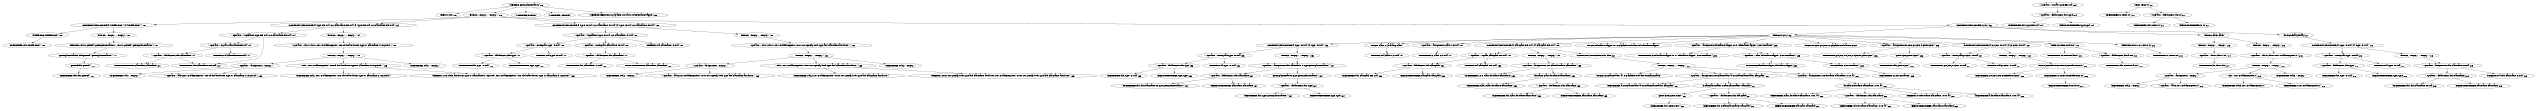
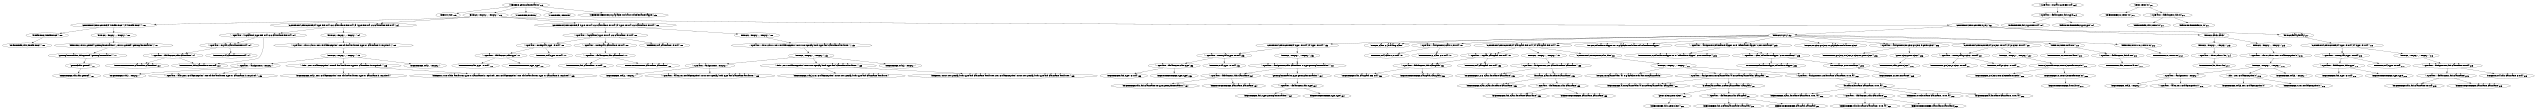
edge "(LOCAL,Class c: java.lang.Class)" -> "(LITERAL,null,Class c = null)": now "(<operator>.assignment,Class c = null)" -> "(LITERAL,null,Class c = null)"
edge "(newInstance,c.newInstance())" -> "(IDENTIFIER,c,c.newInstance())": reversed
